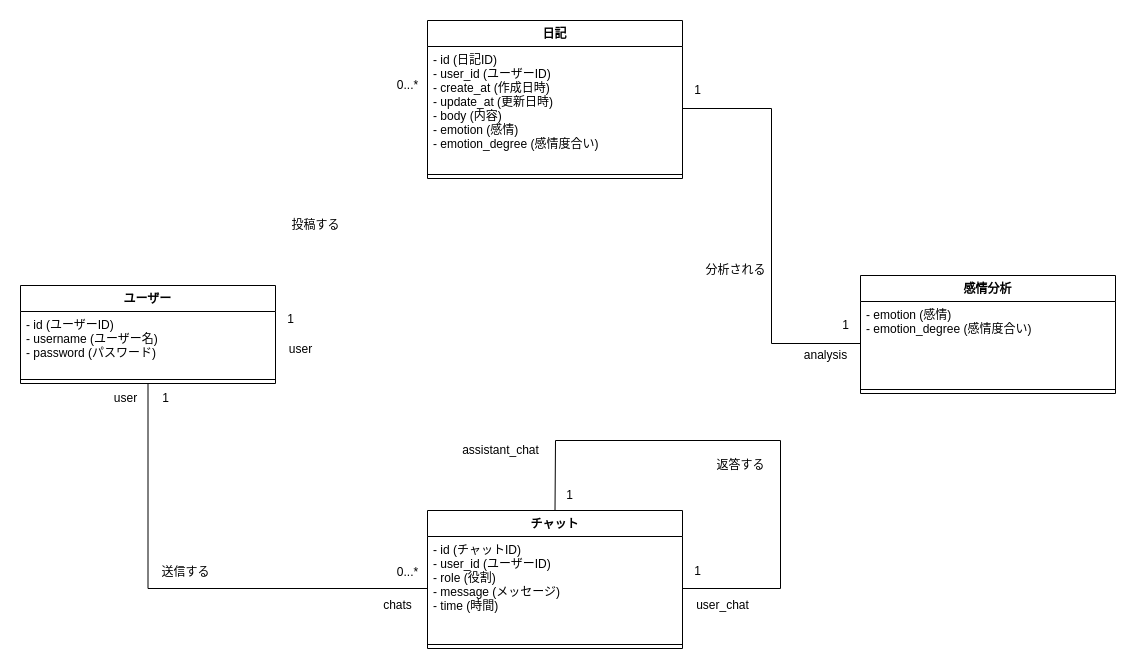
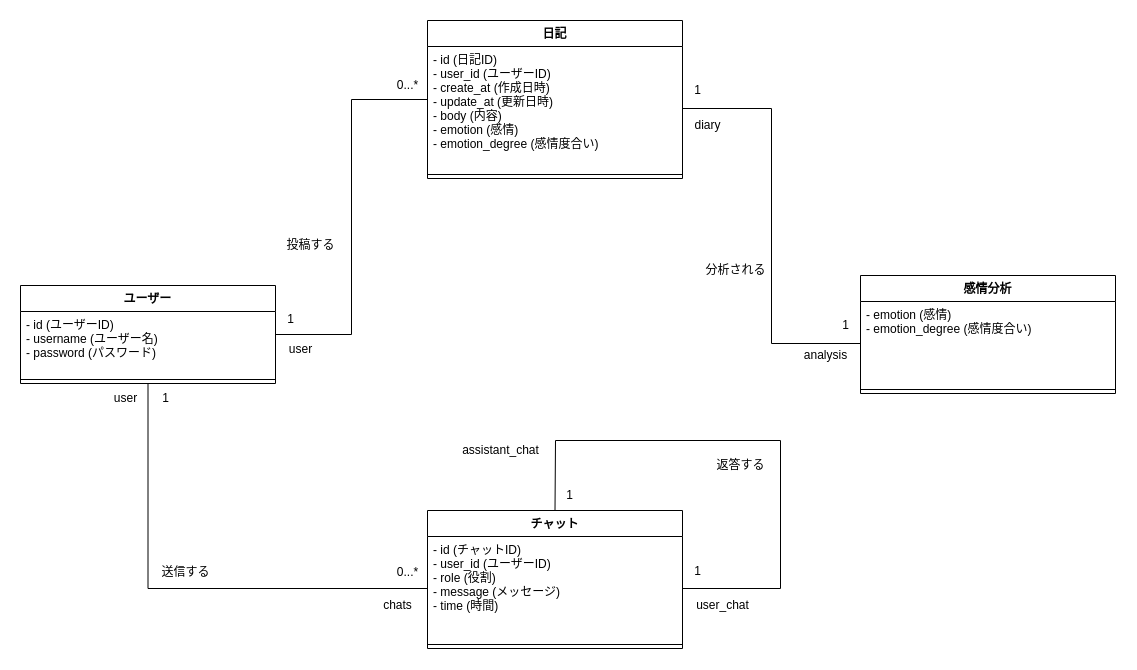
node "diary": added
edge "日記" -- "ユーザー": added
node "投稿する": moved (316, 226) -> (311, 246)
